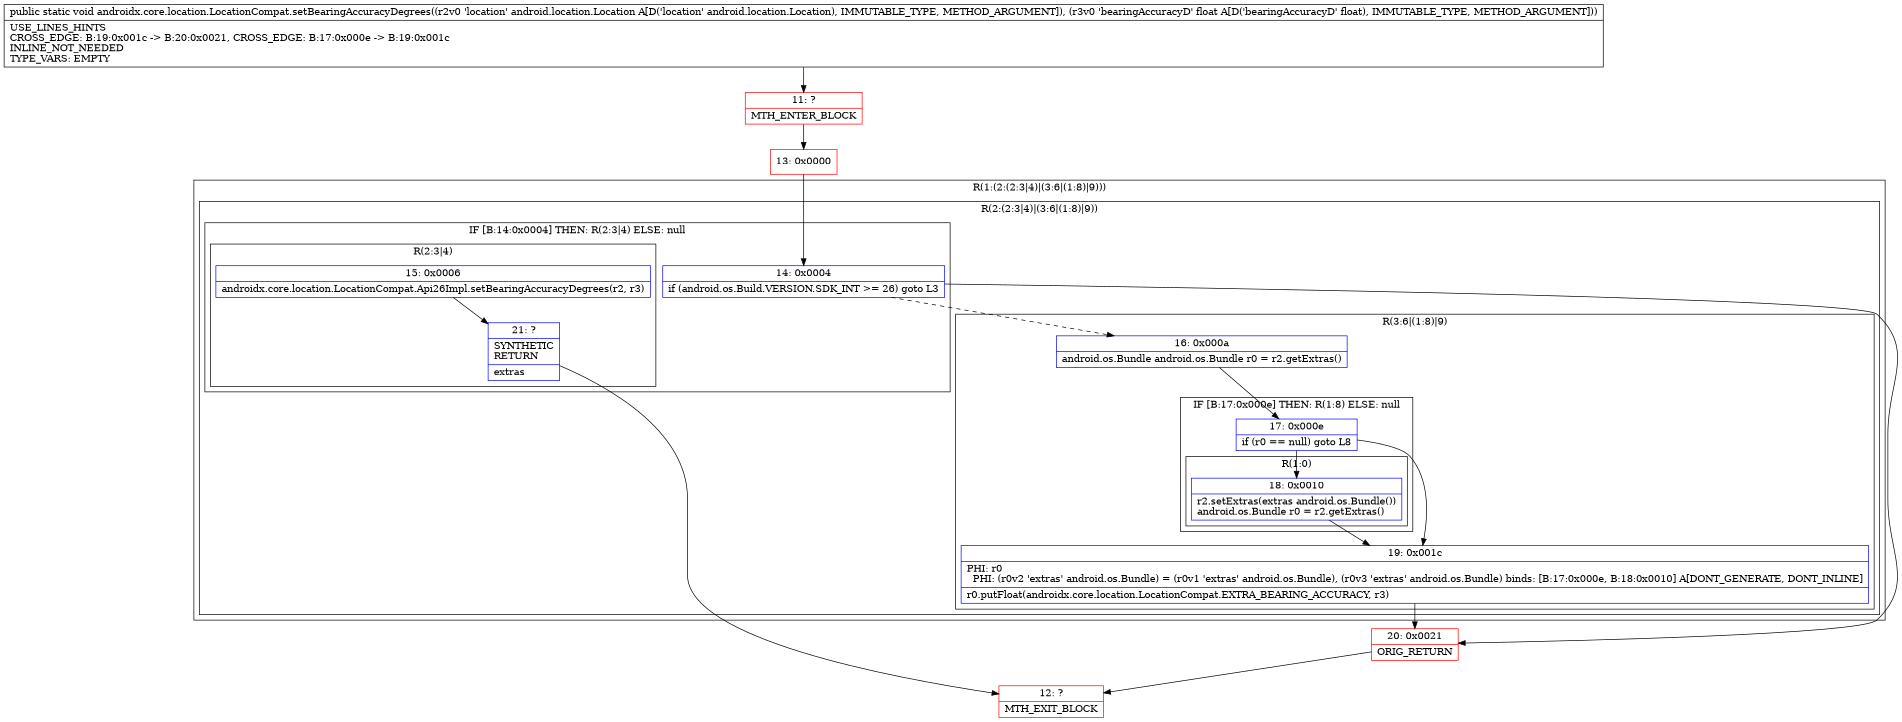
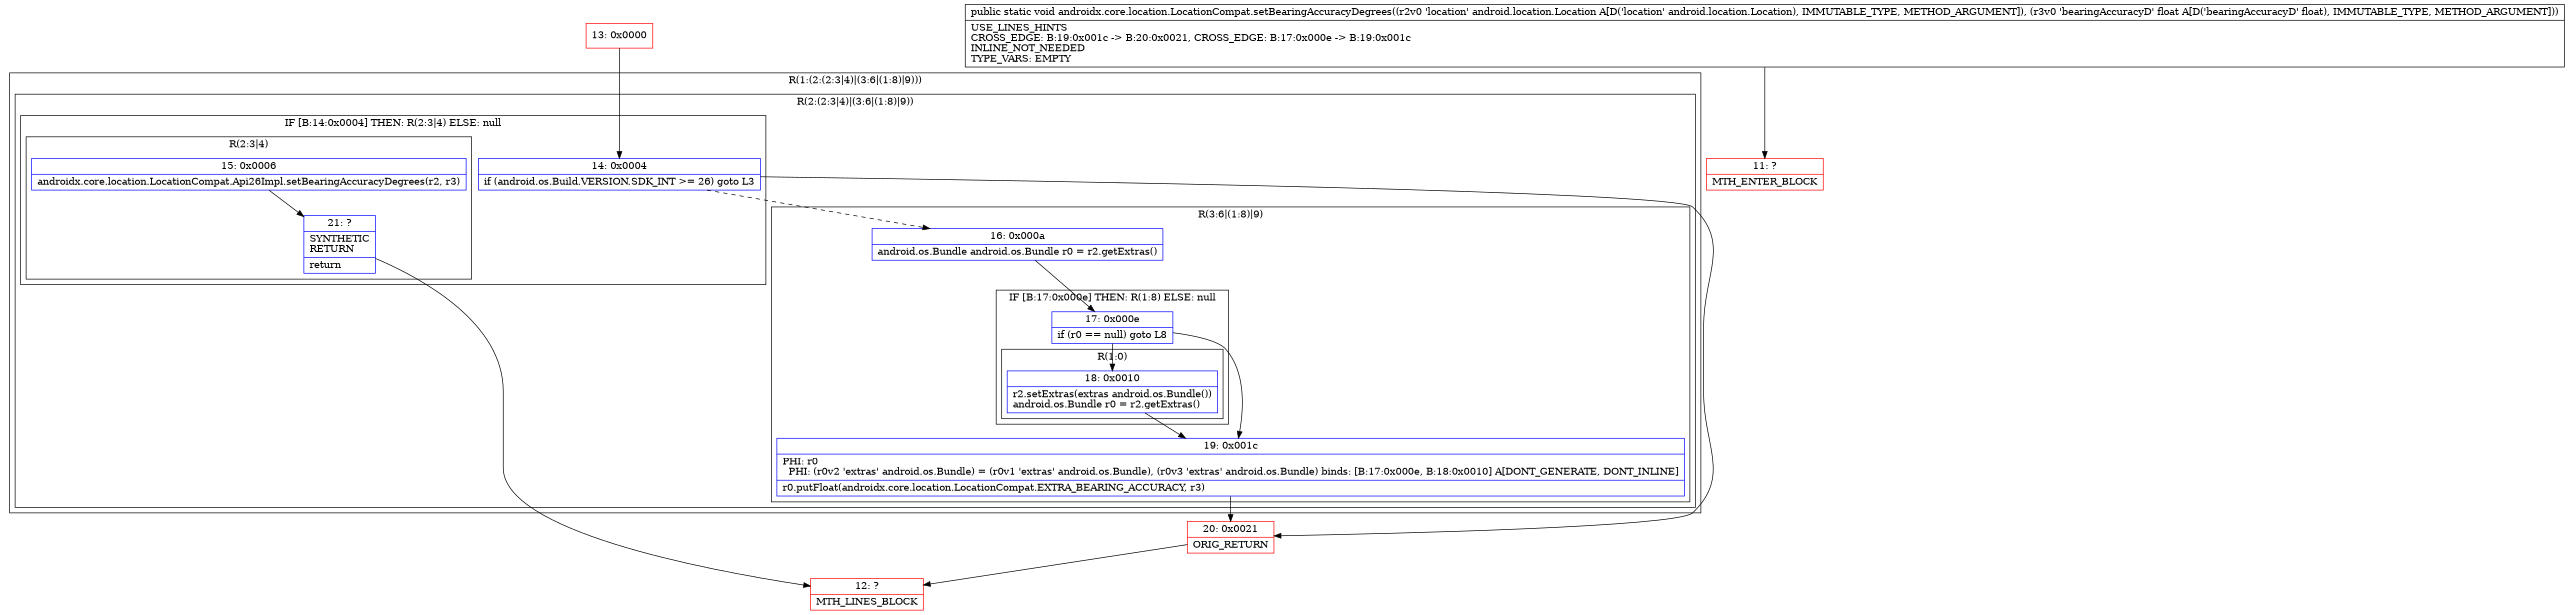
edge "11: ?" -> "13: 0x0000": removed
node "21: ?": text "extras" -> "return"
node "12: ?": text "MTH_EXIT_BLOCK" -> "MTH_LINES_BLOCK"
